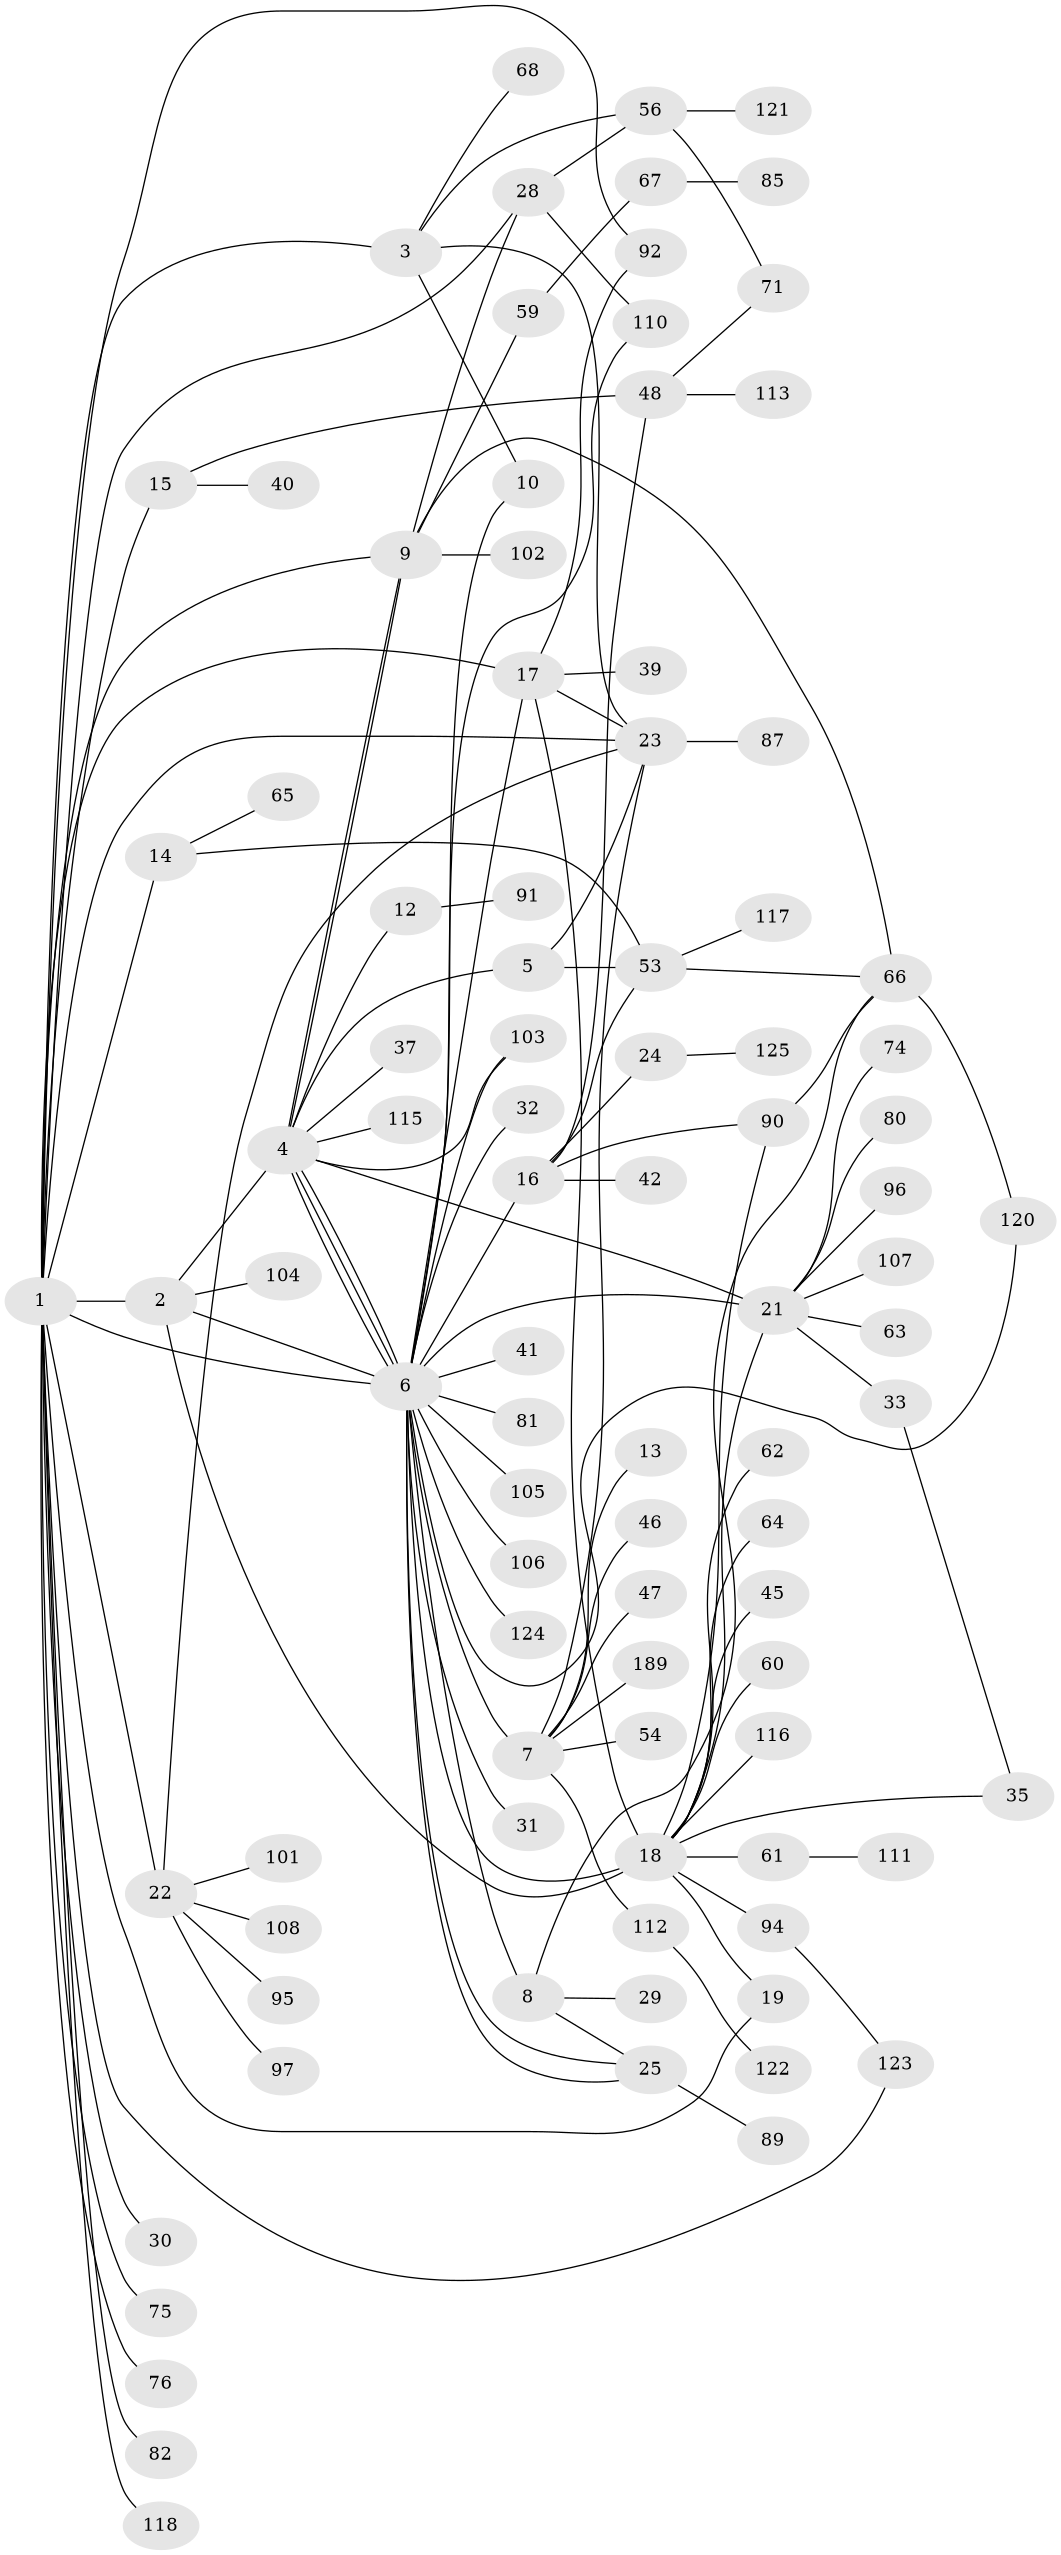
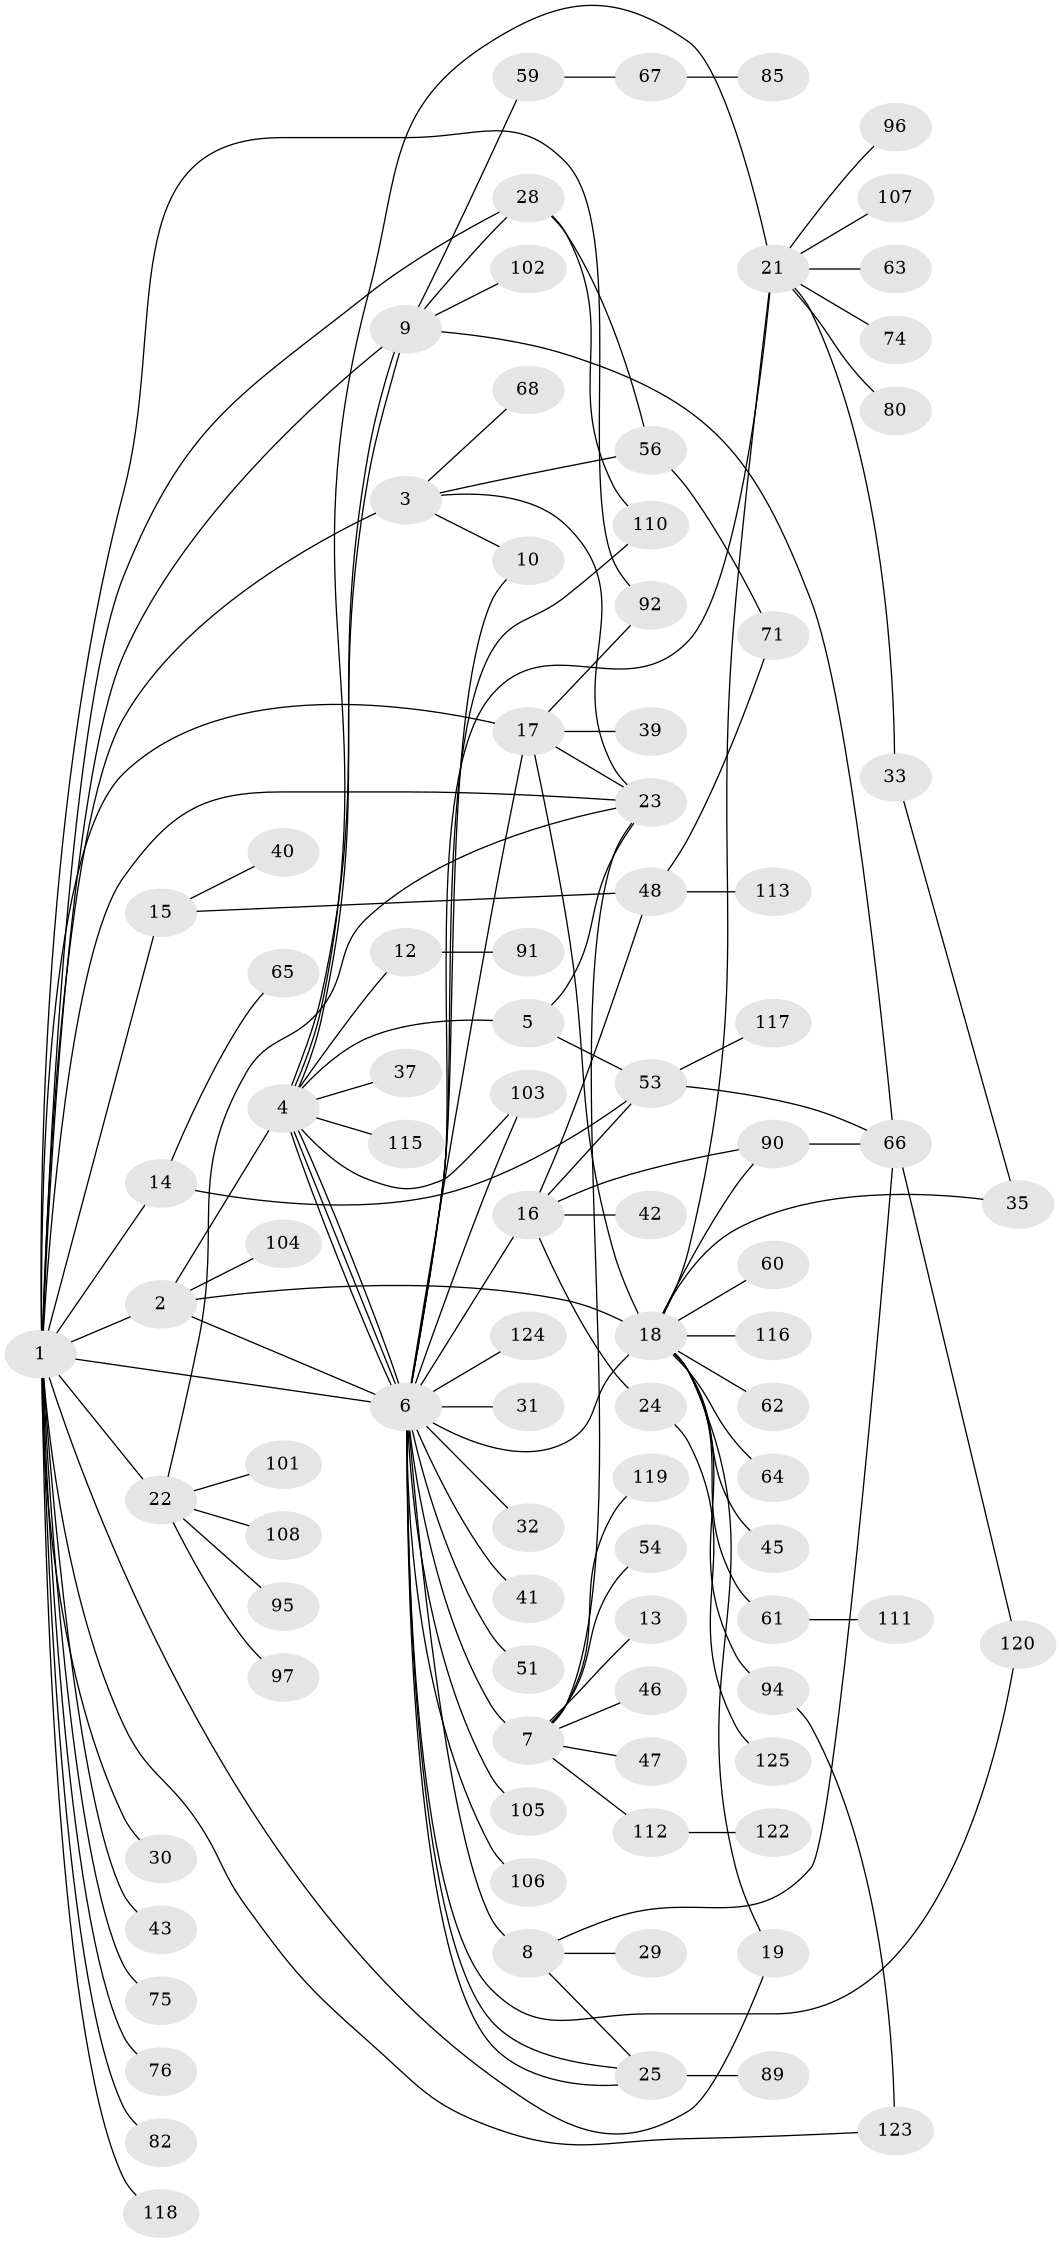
node "121": removed
node "87": removed
node "81": label "81" -> "51"
node "189": label "189" -> "119"
node "43": added
